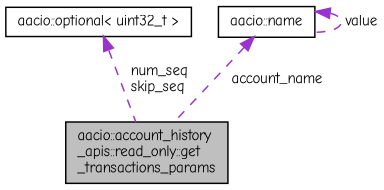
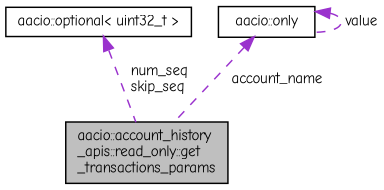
node "aacio::name": label "aacio::name" -> "aacio::only"
